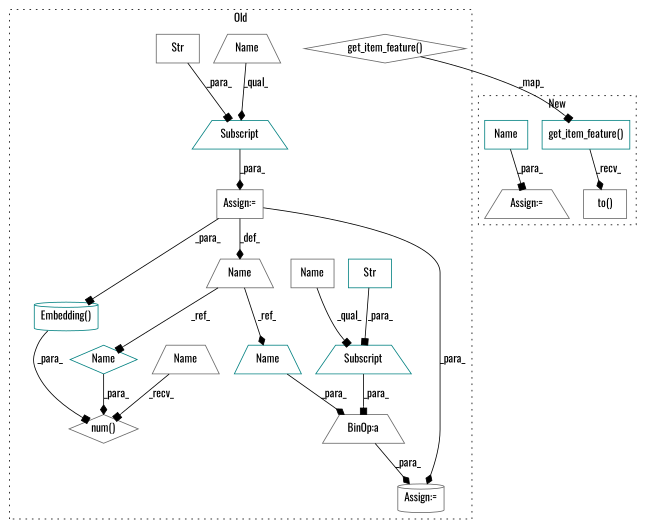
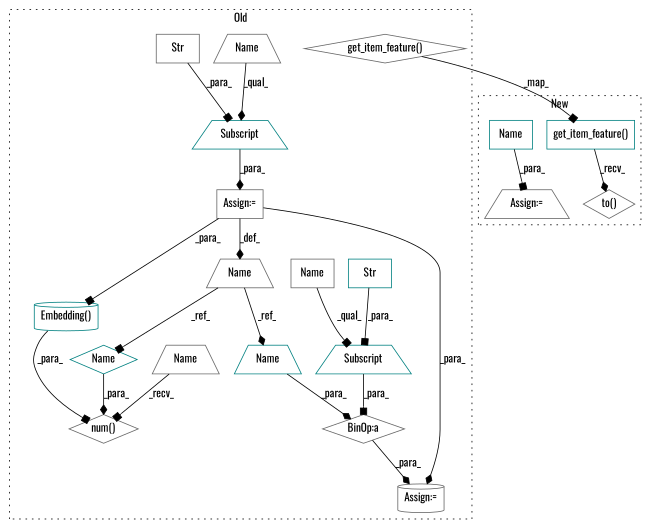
node "to()": shape box -> diamond
node "BinOp:a": shape trapezium -> diamond
